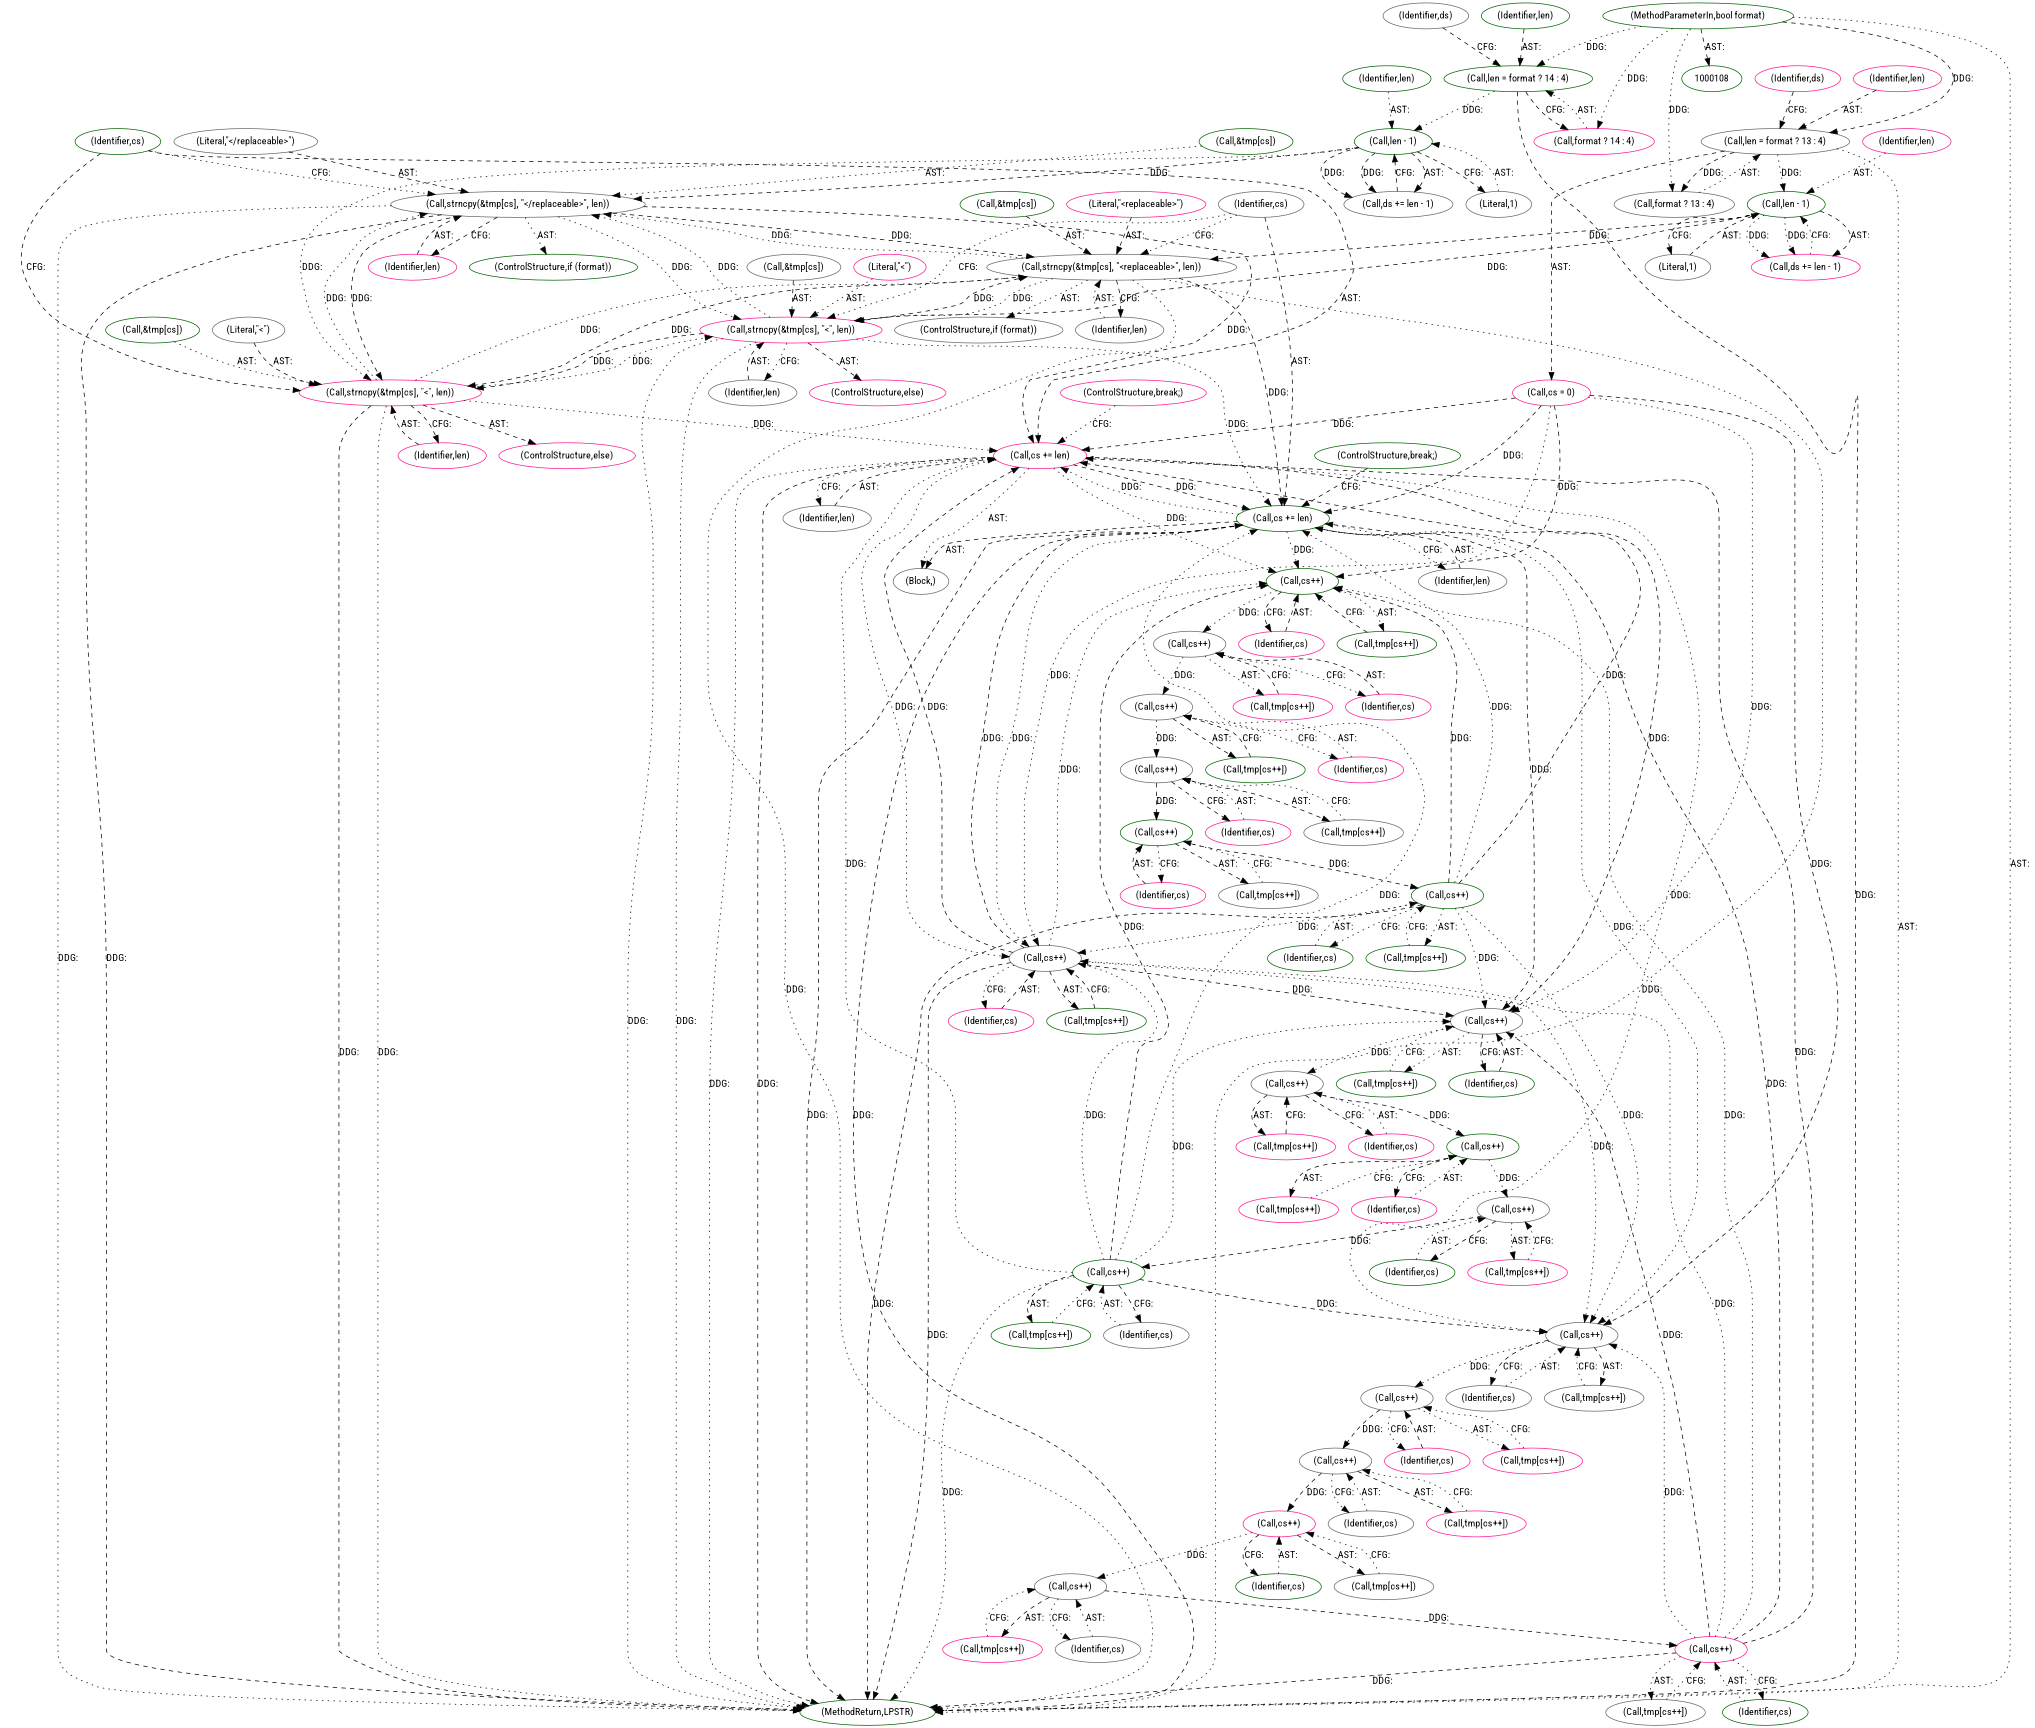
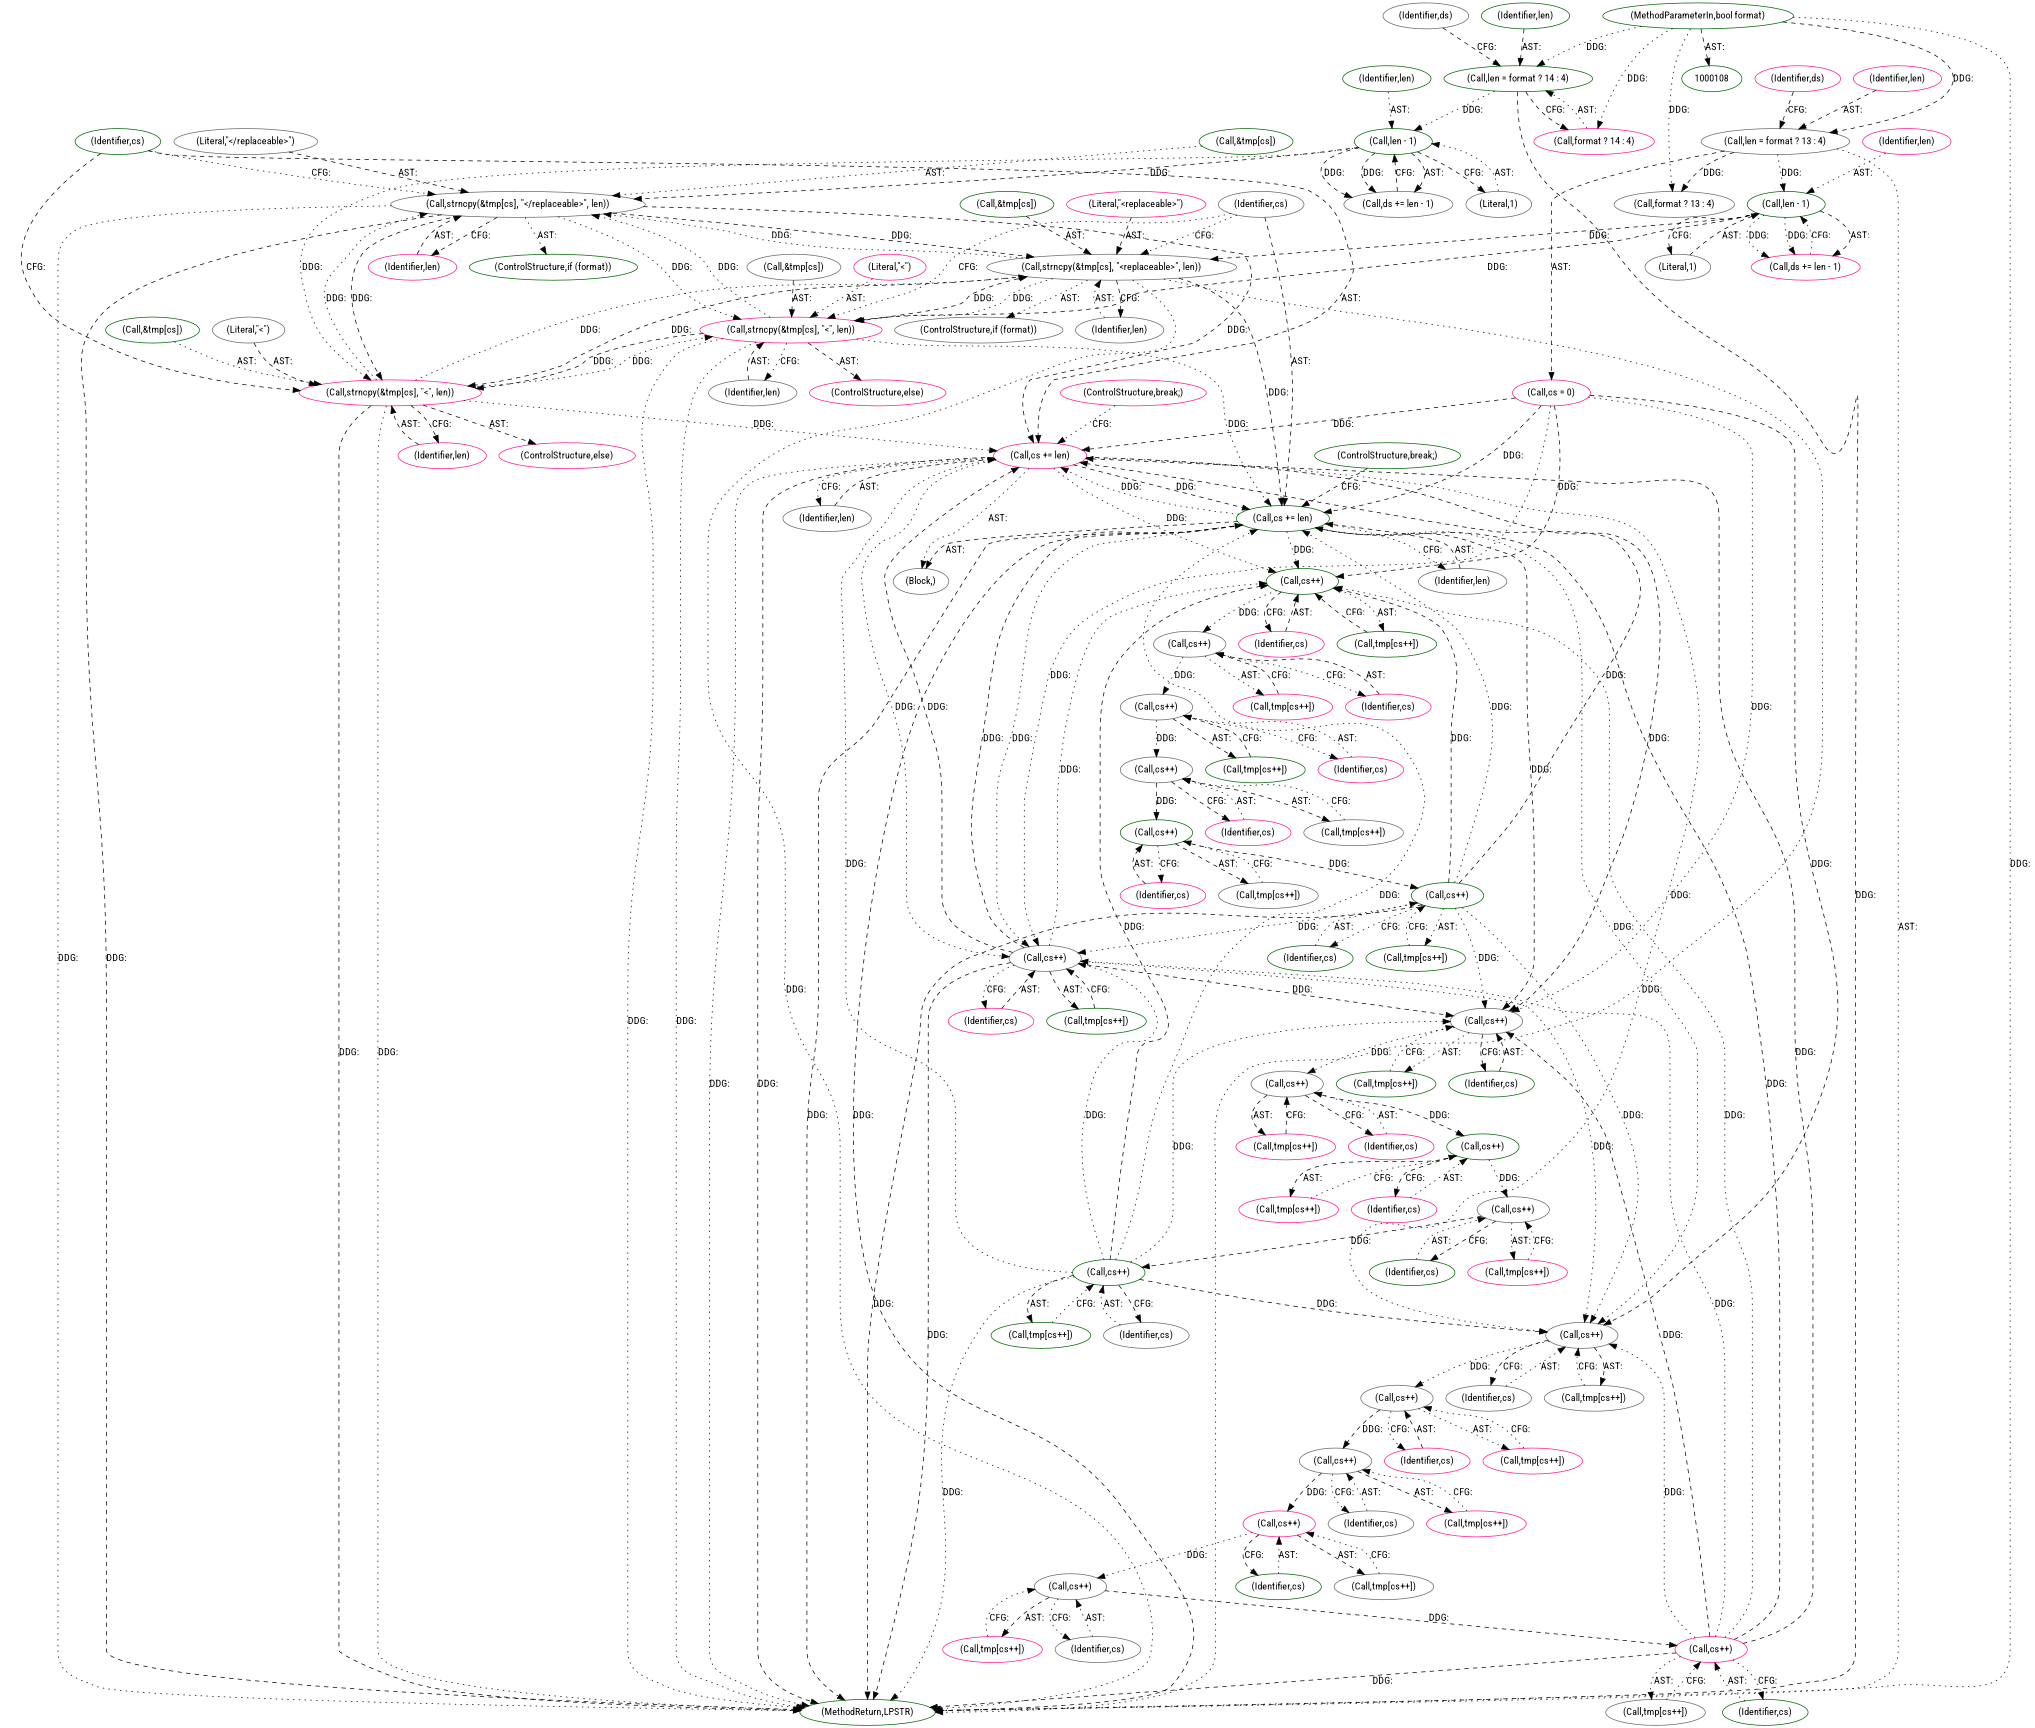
edge "(Call,format ? 13 : 4)" -> "(Call,len = format ? 13 : 4)": removed, label "AST:"
edge "(MethodParameterIn,bool format)" -> "(MethodReturn,LPSTR)": label "AST: " -> "DDG: "
